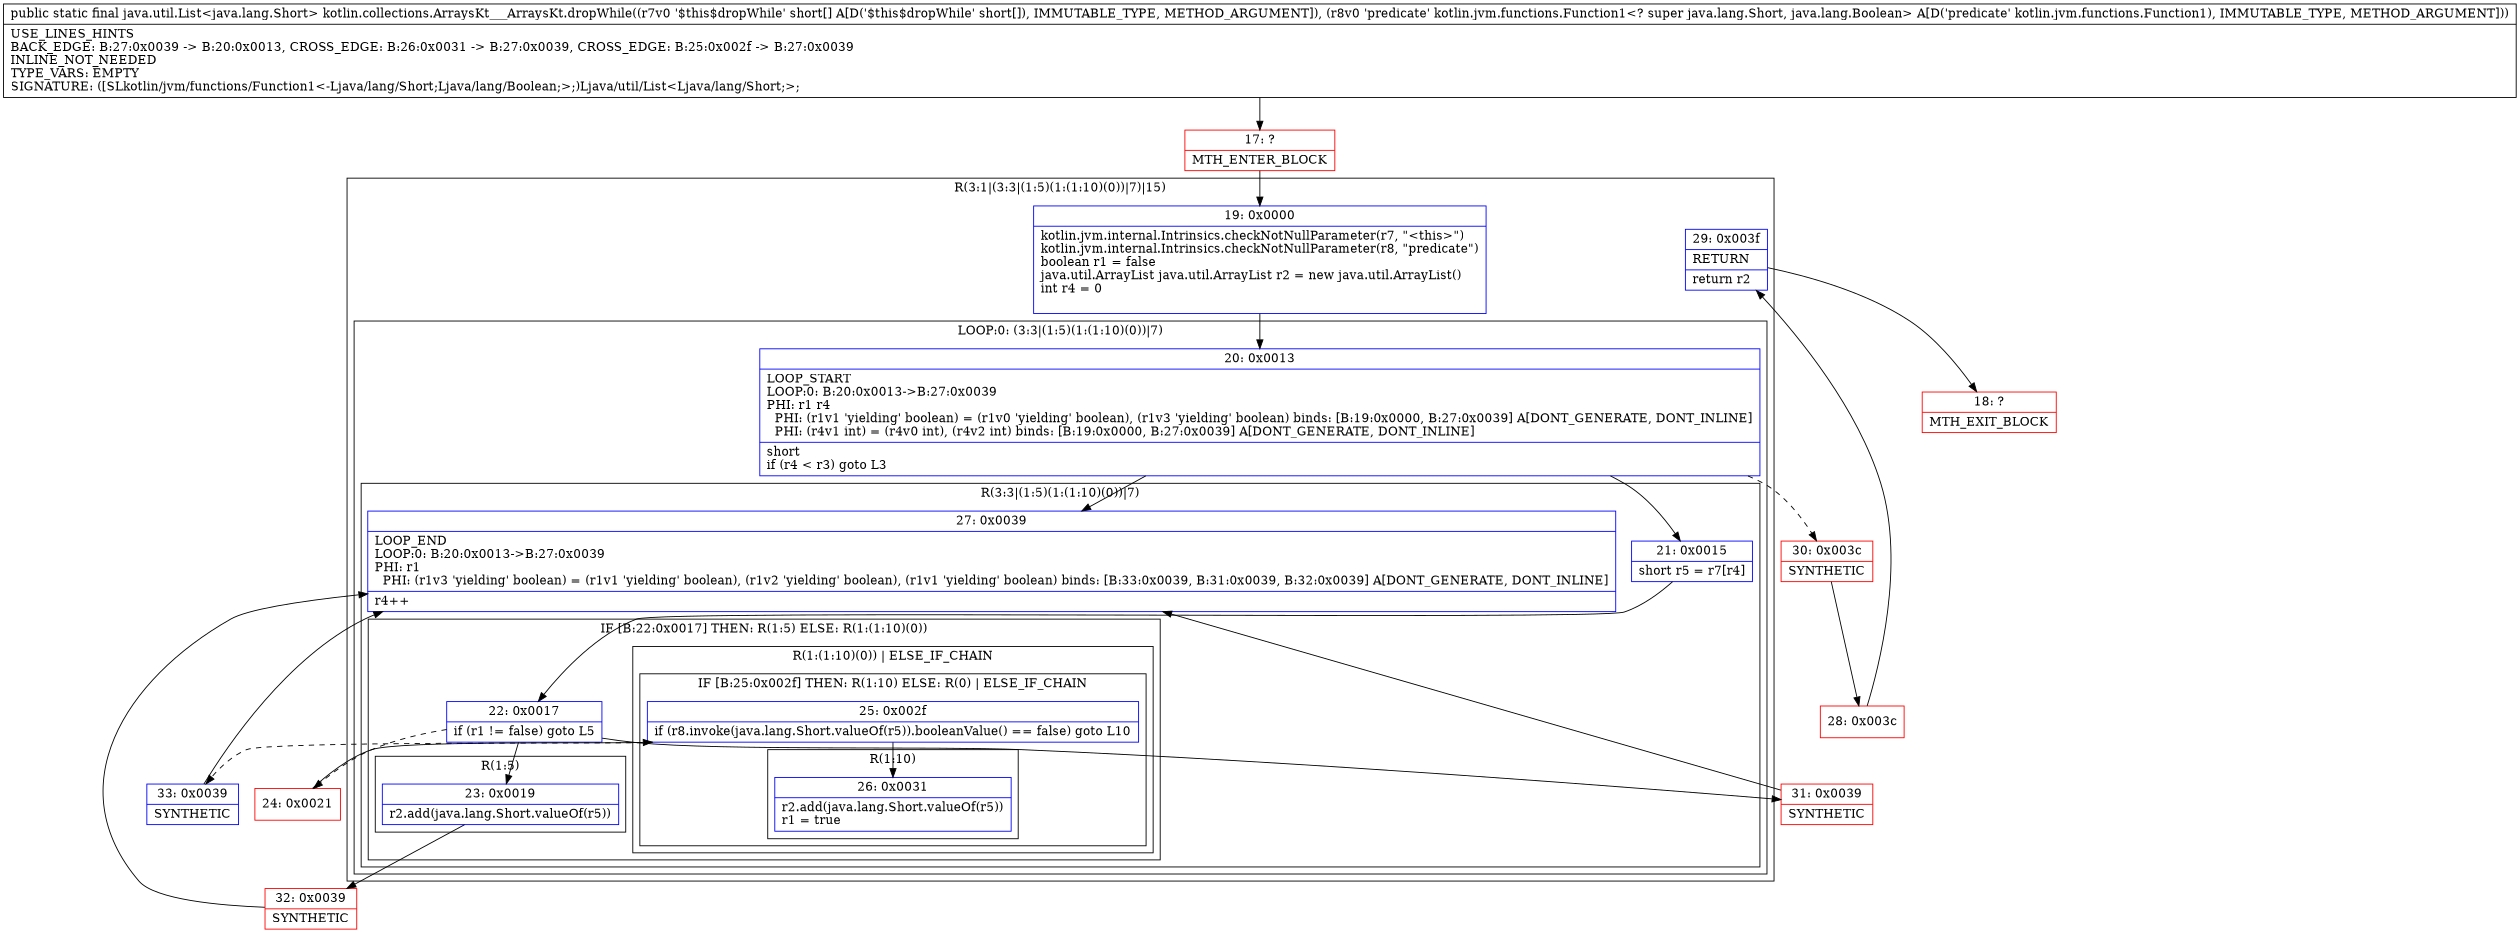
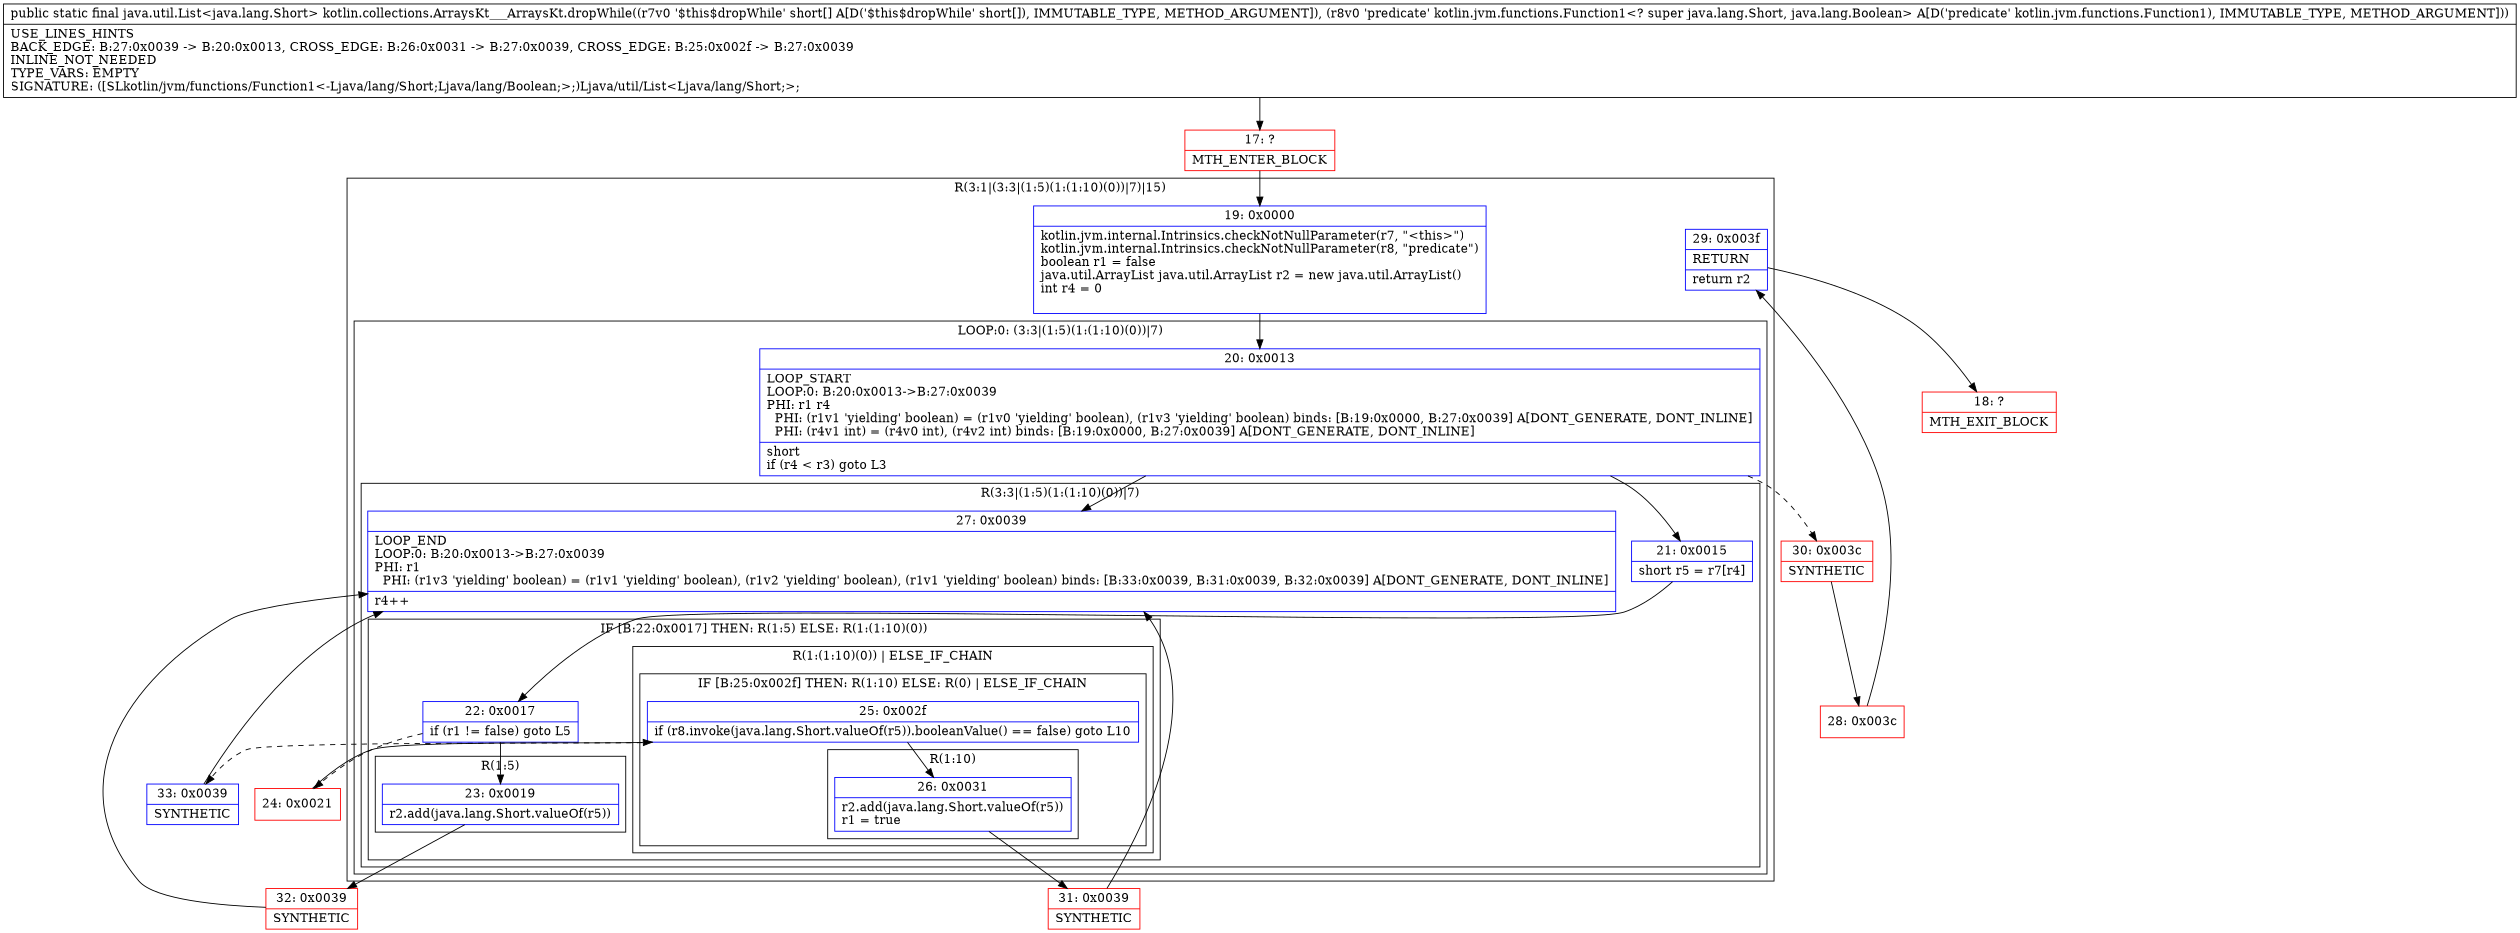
edge "22: 0x0017" -> "31: 0x0039": now "26: 0x0031" -> "31: 0x0039"
